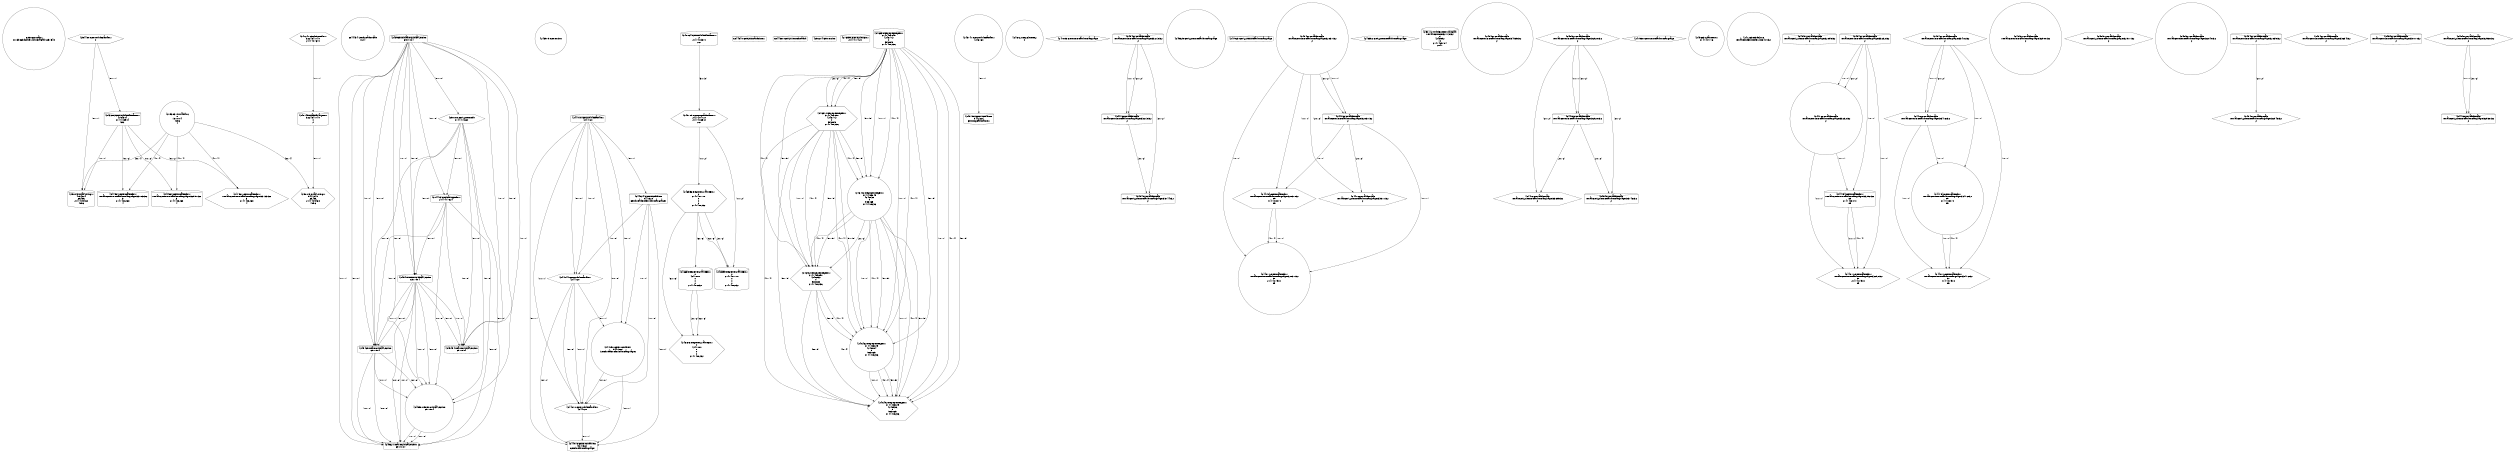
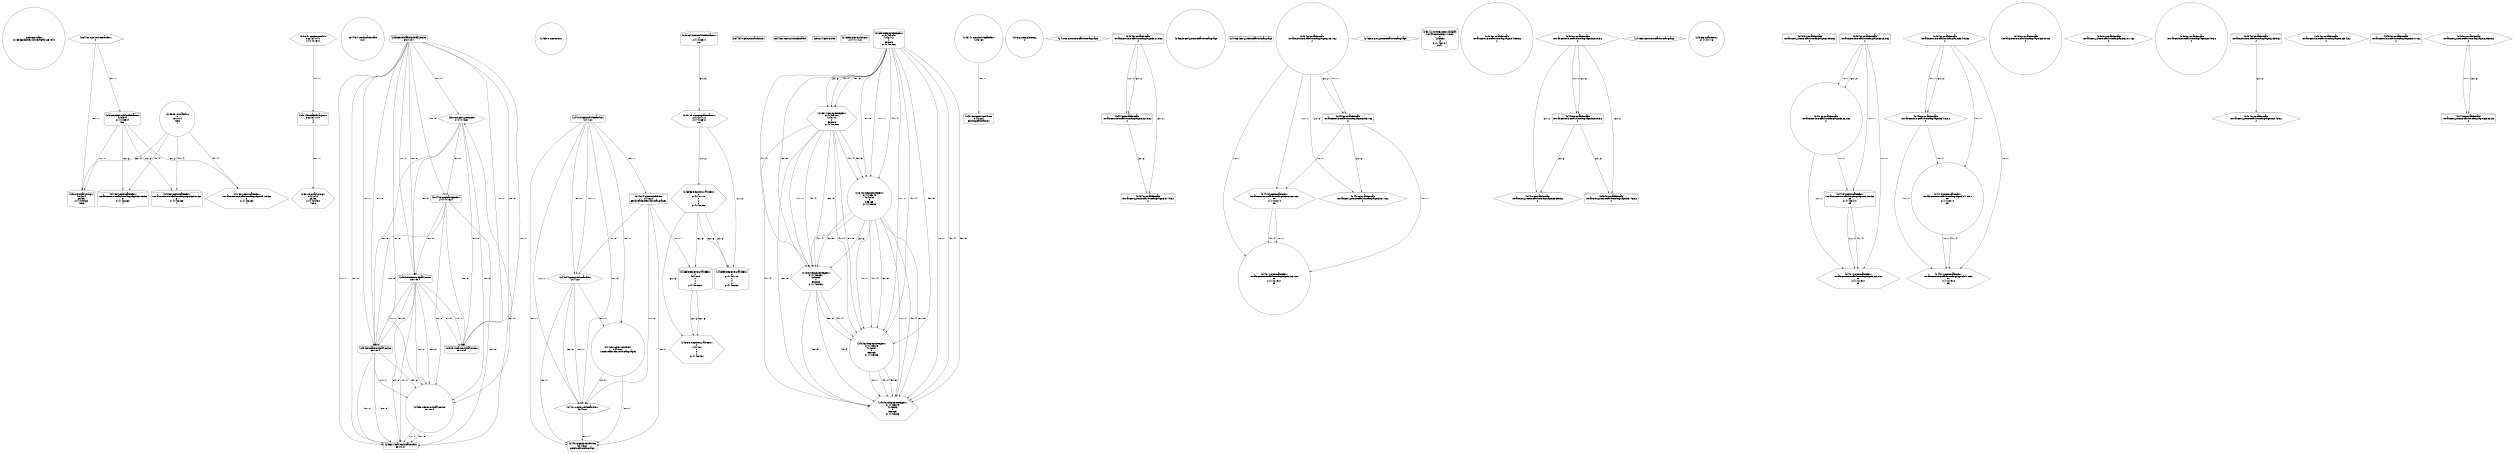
node "4247263.FindClose retval_FindFirstFileW_33407_32": removed
edge "4215383.VirtualAlloc 0 1310704 4096 4" -> "4250073.LoadStringW 9441340 65485 2147409468 4096": removed, label "(3-->4)"
edge "4244024.GetProcAddress 9441320 GetThreadPreferredUILanguages" -> "4244050.GetProcAddress 9441320 SetThreadPreferredUILanguages": now "4244024.GetProcAddress 9441320 GetThreadPreferredUILanguages" -> "4246635.RegQueryValueExW 0 4247000 0 0 0 2147408232"
edge "4250188.GetSystemInfo 2147417660" -> "4245621.LeaveCriticalSection 6917004": reversed
